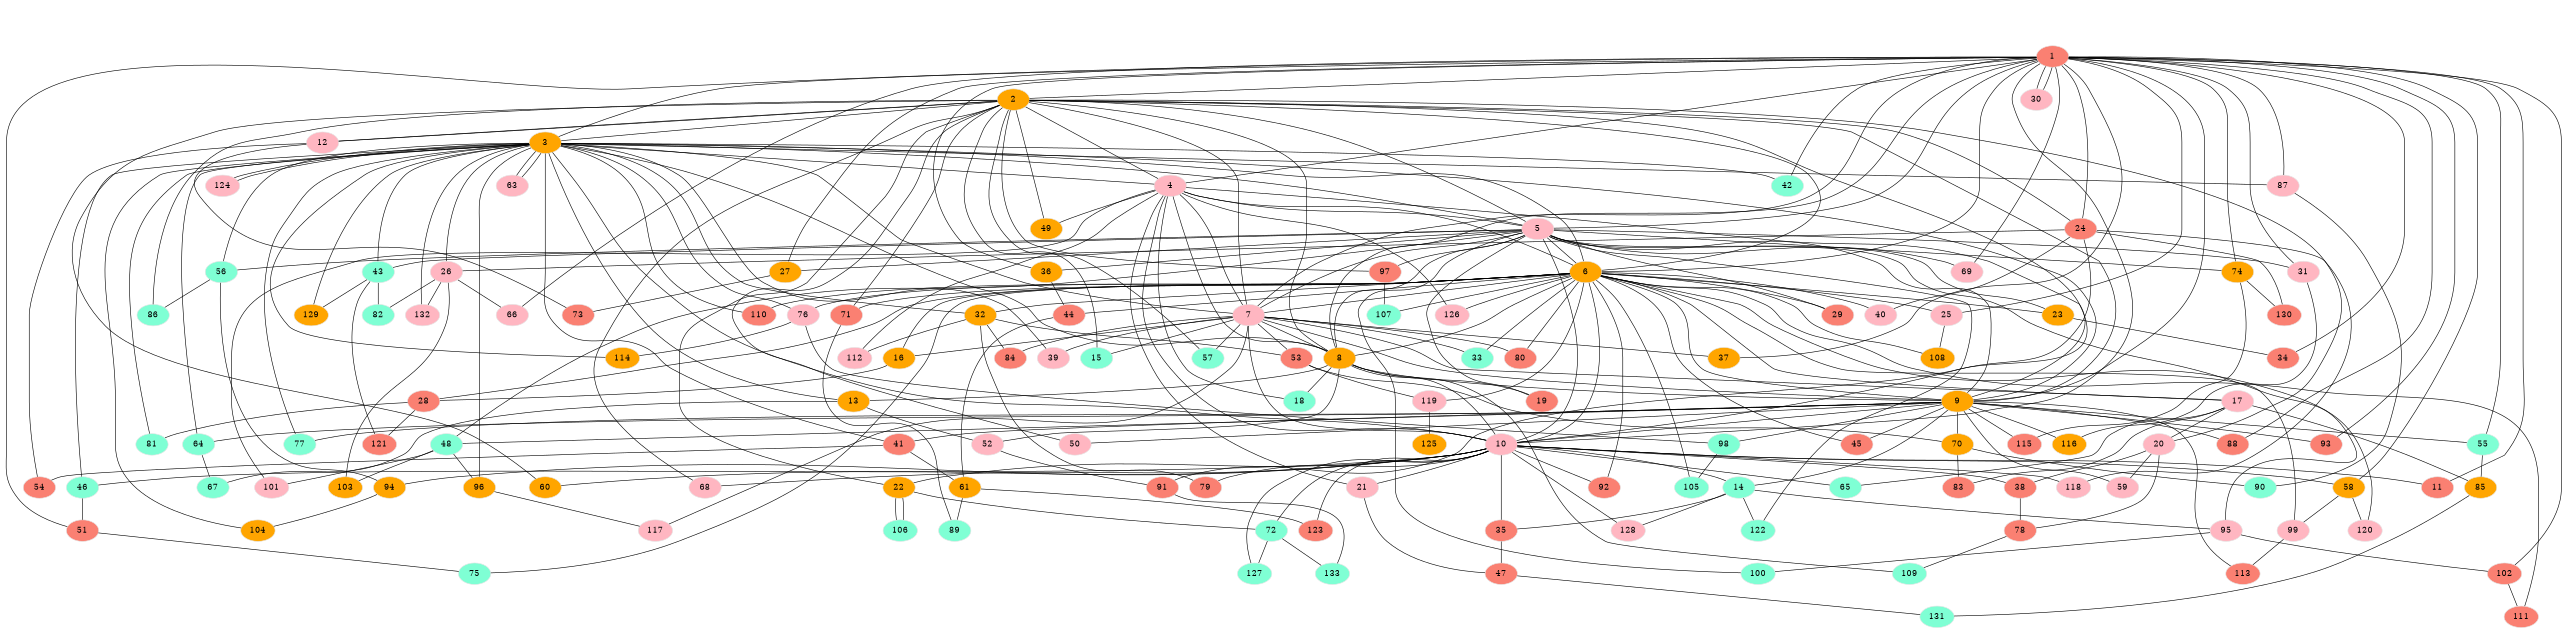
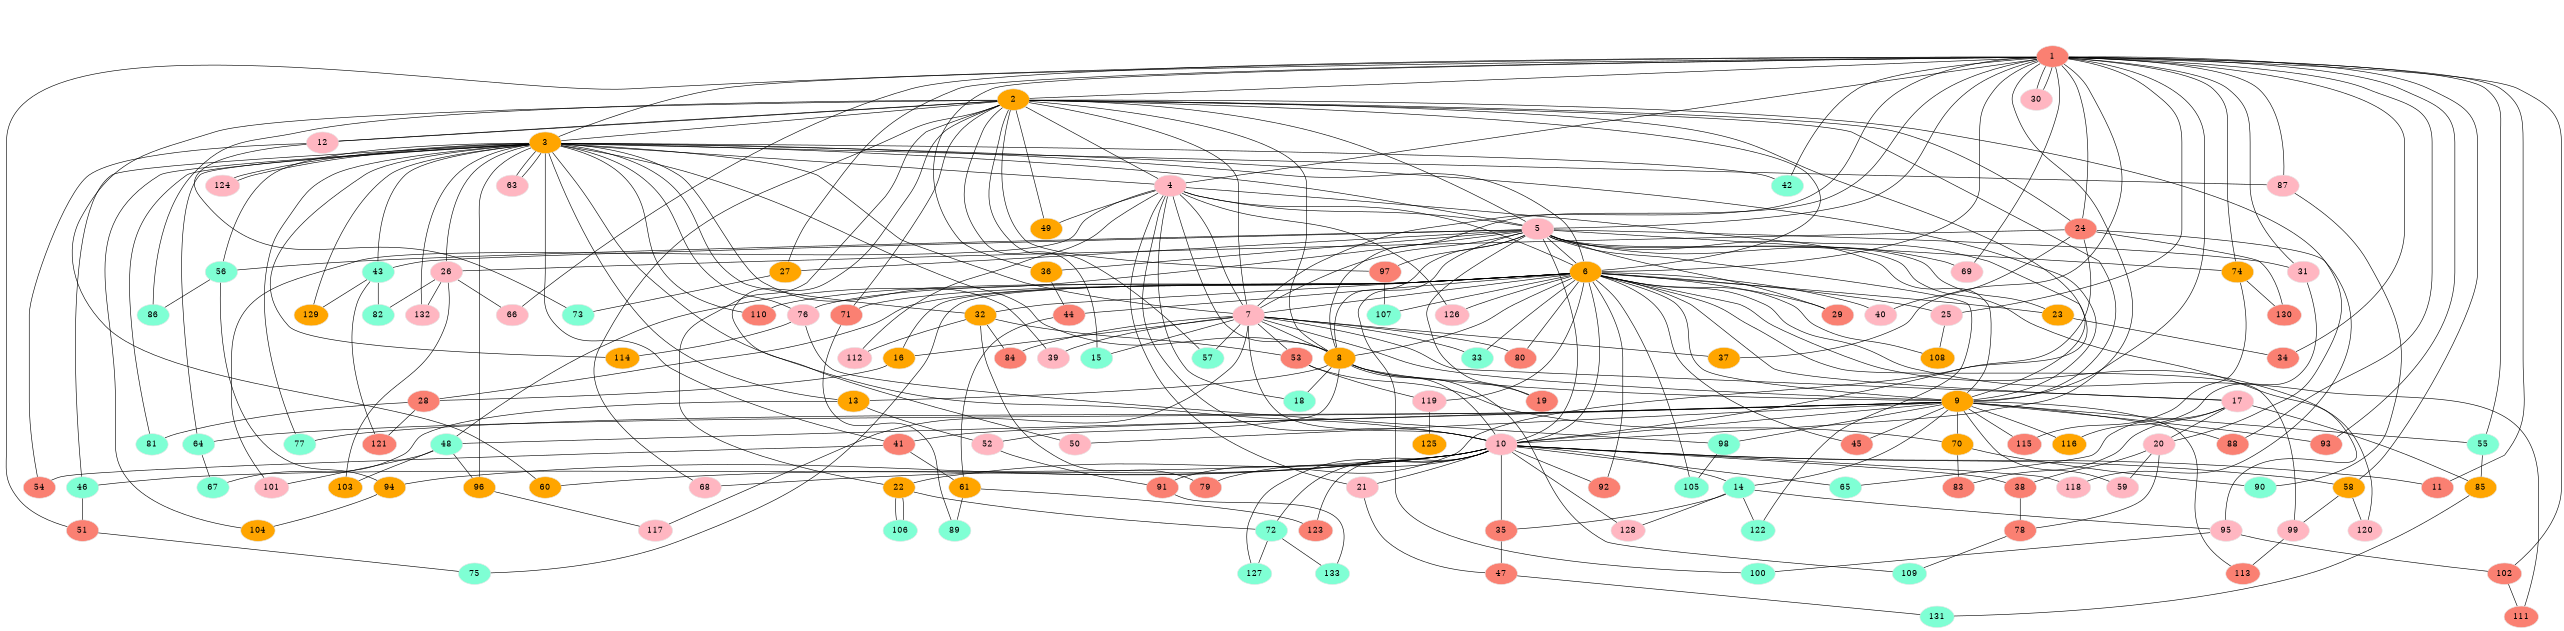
node "73": fillcolor salmon -> aquamarine
